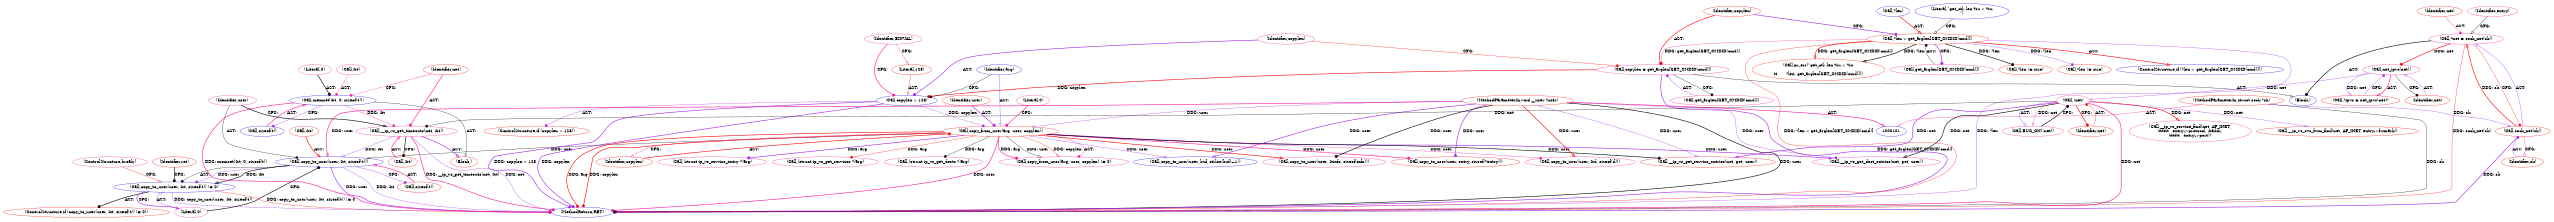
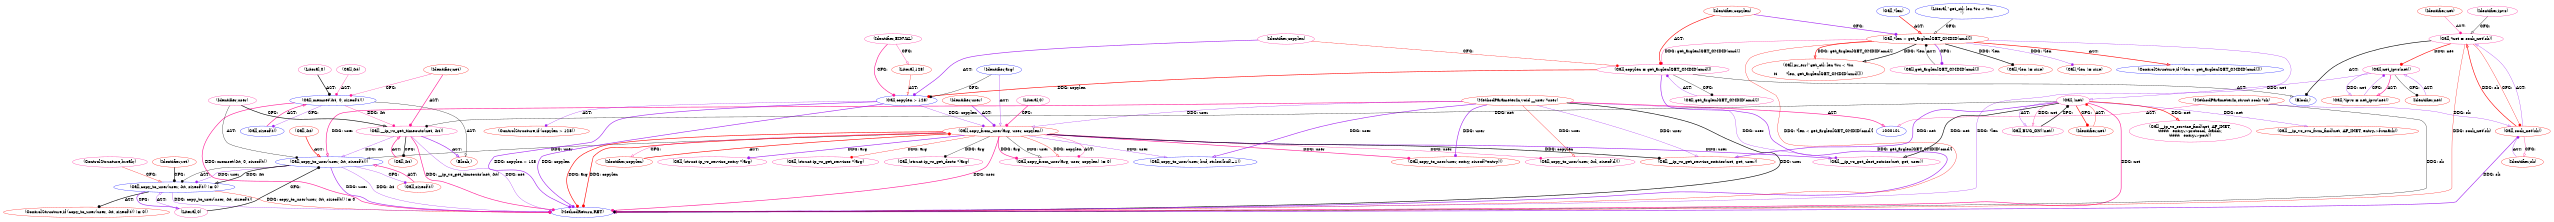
node "(Identifier,entry)": label "(Identifier,entry)" -> "(Identifier,ipvs)"
edge "(MethodParameterIn,void __user *user)" -> "(Call,copy_to_user(user, &d, sizeof(d)))": style bold -> solid
edge "(Call,copy_from_user(arg, user, copylen))" -> "(Call,__ip_vs_get_service_entries(net, get, user))": label "DDG: user" -> "DDG: copylen"
node "(Call,copy_to_user(user, &info, sizeof(info)))": removed
